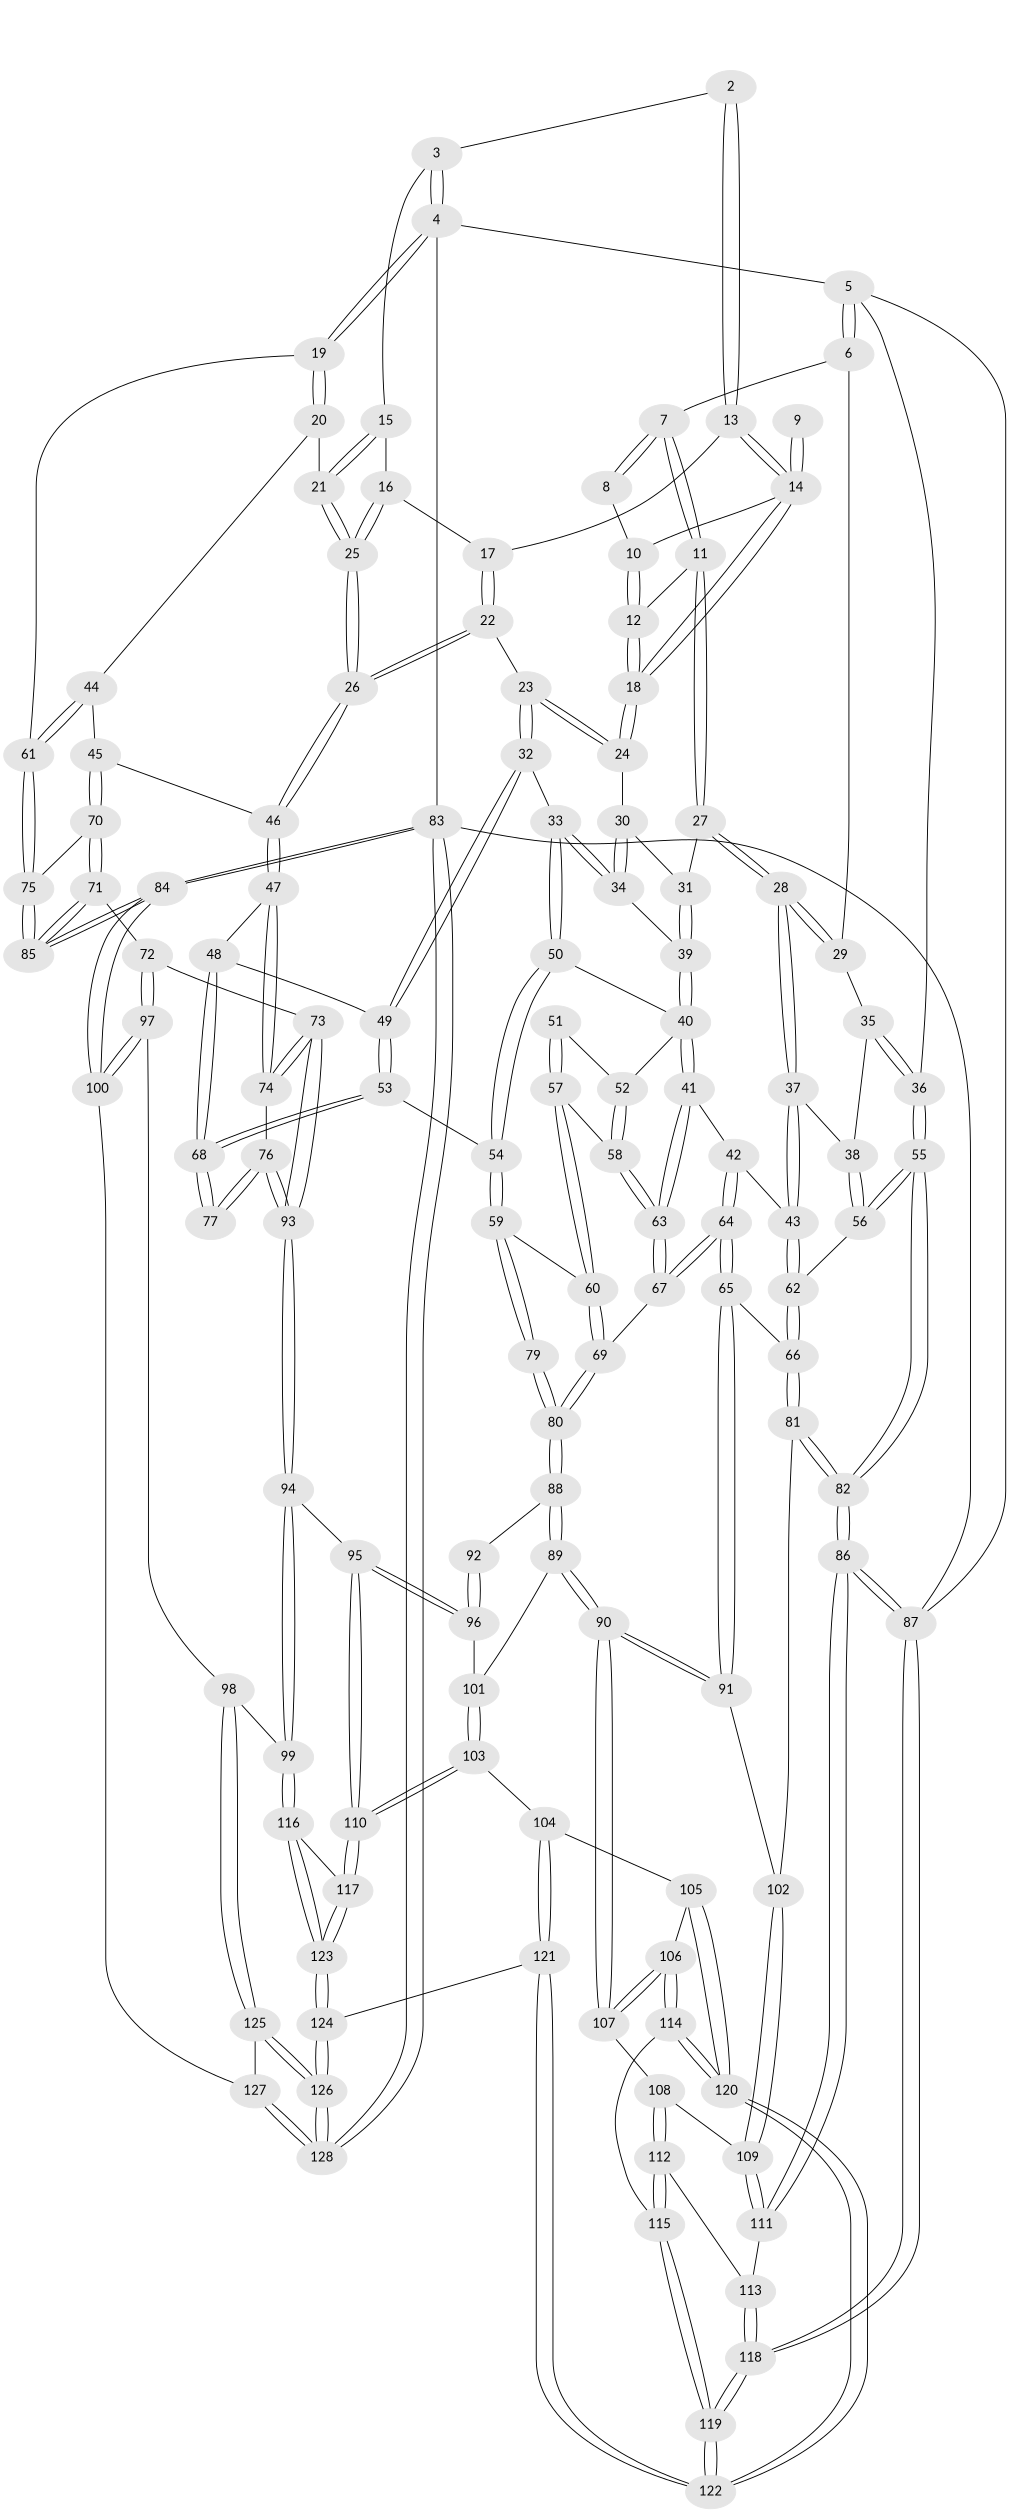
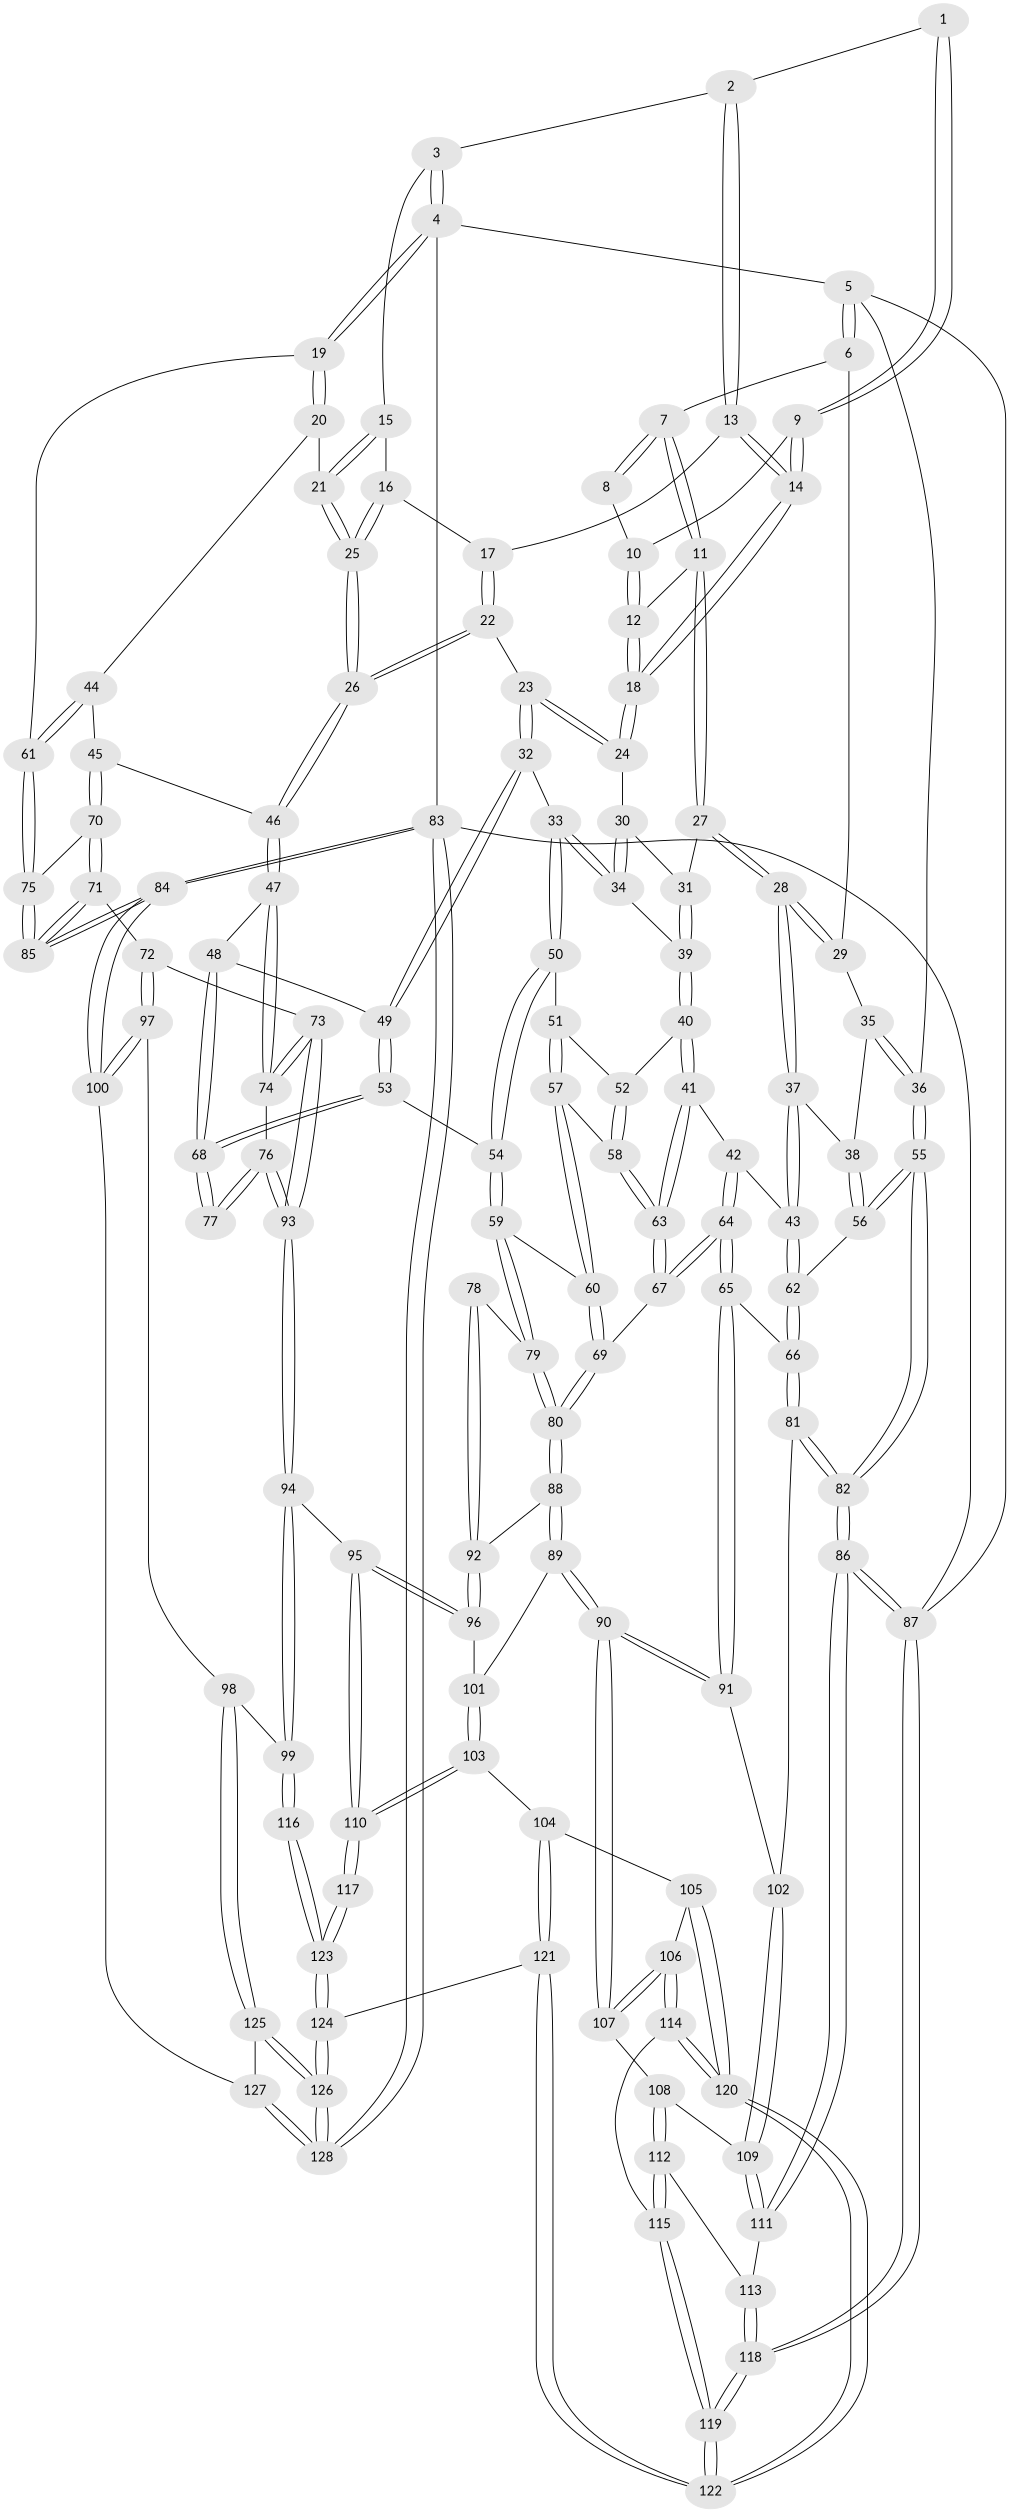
node "1": added
edge "14" -- "10": now "9" -- "10"
edge "50" -- "40": now "50" -- "51"
node "78": added
edge "116" -- "117": removed
